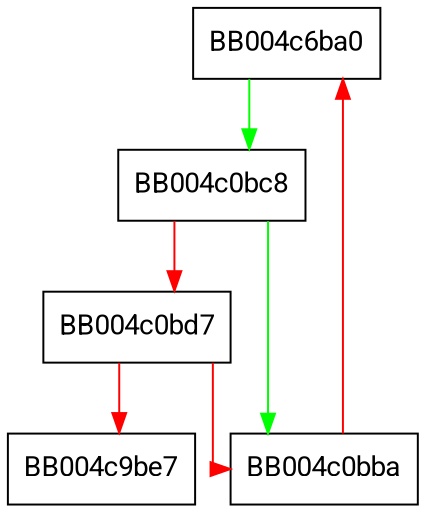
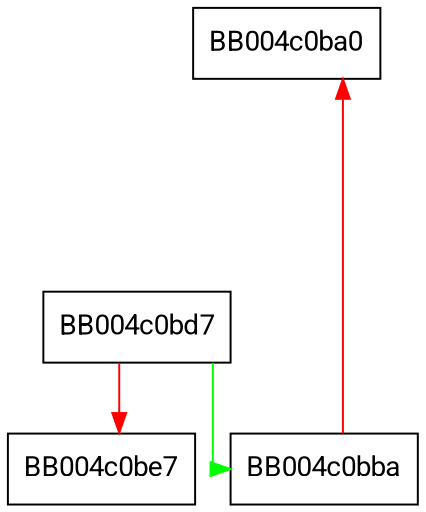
node "BB004c6ba0": label "BB004c6ba0" -> "BB004c0ba0"
node "BB004c0bc8": removed
edge "BB004c0bd7" -> "BB004c0bba": color red -> green
node "BB004c9be7": label "BB004c9be7" -> "BB004c0be7"
